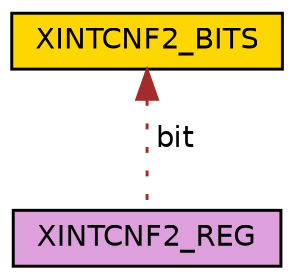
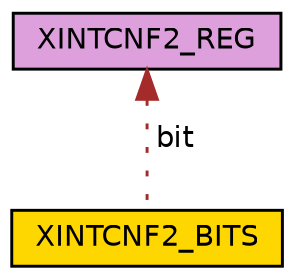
edge "XINTCNF2_REG" -> "XINTCNF2_BITS": reversed
